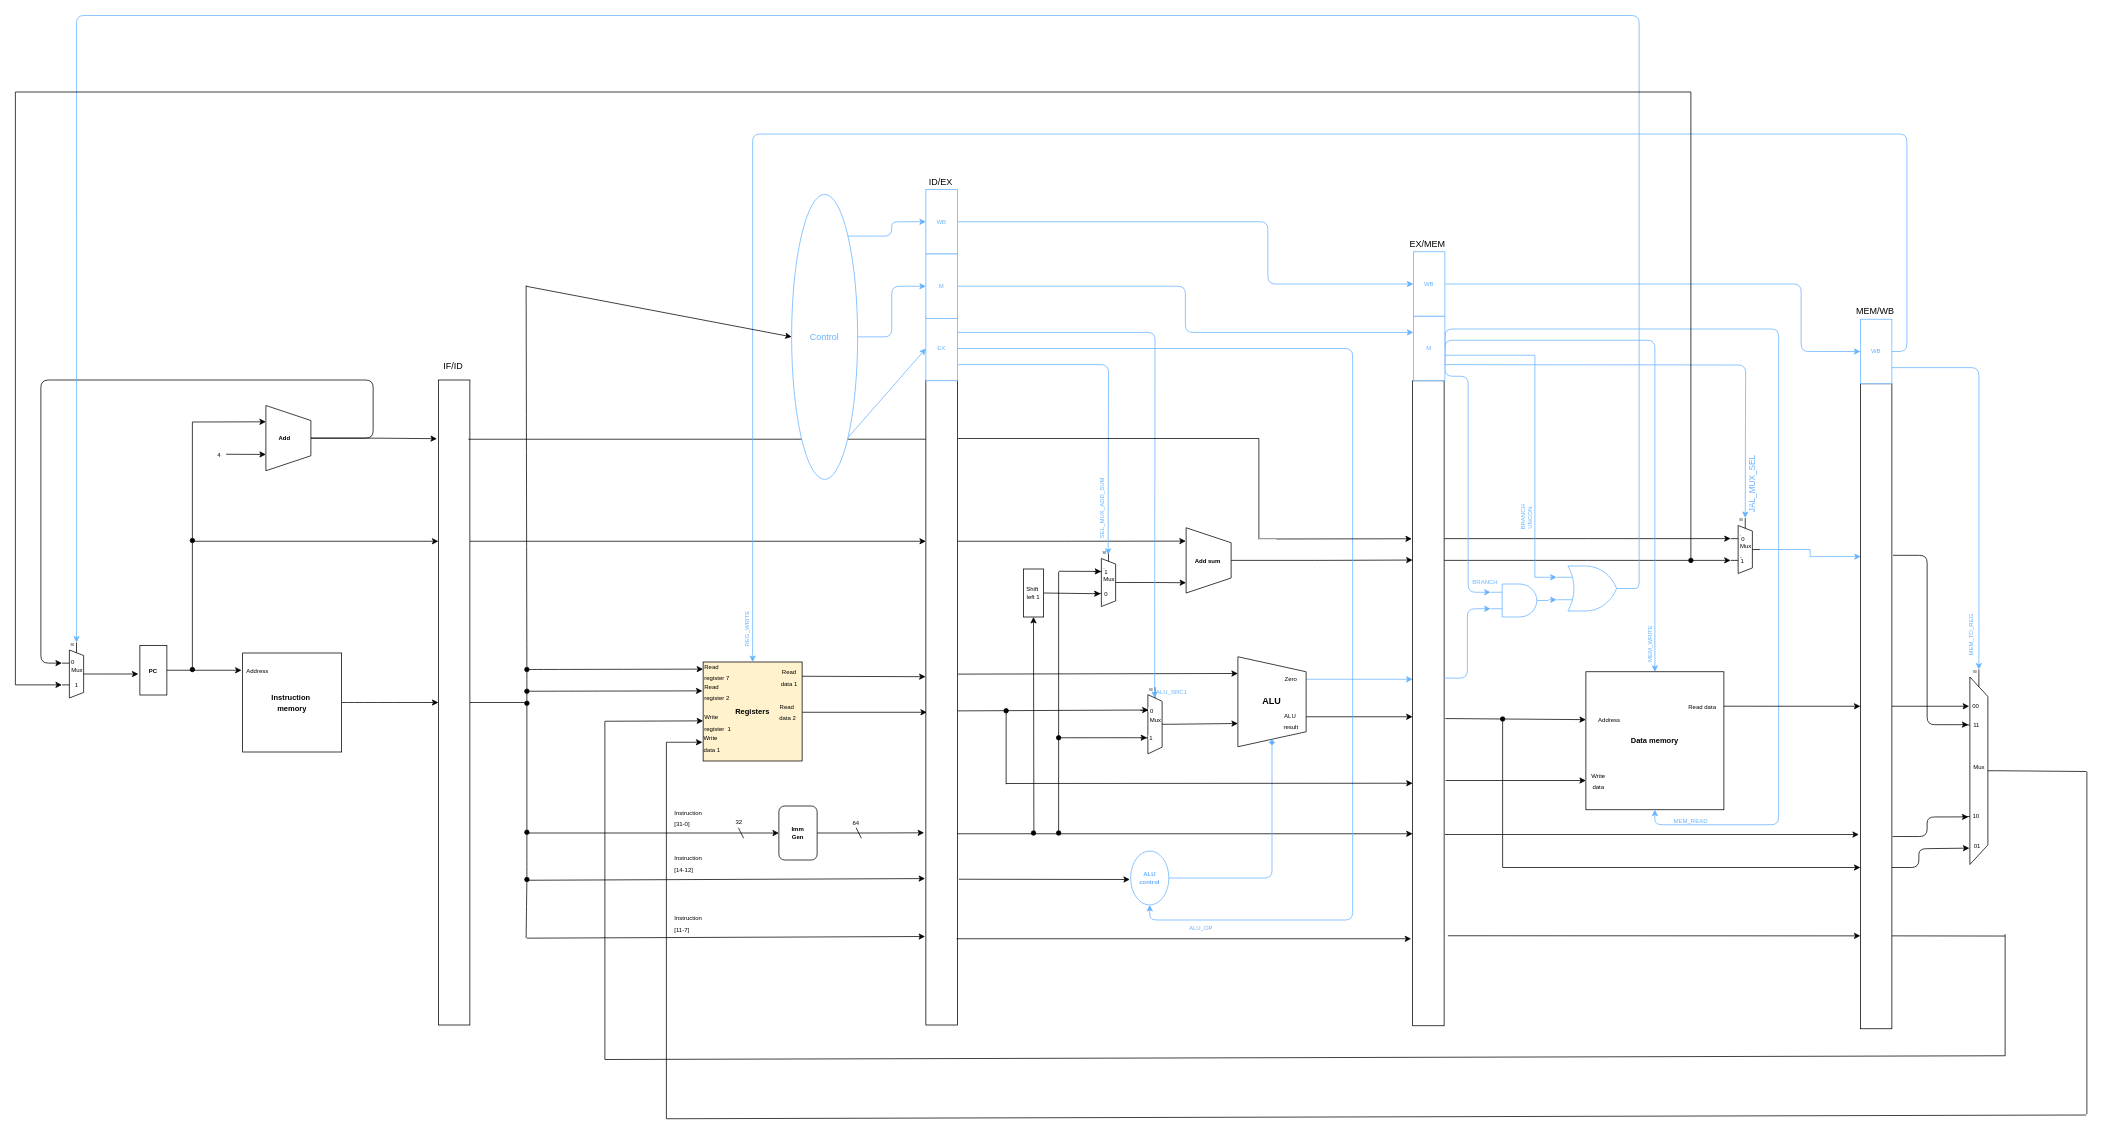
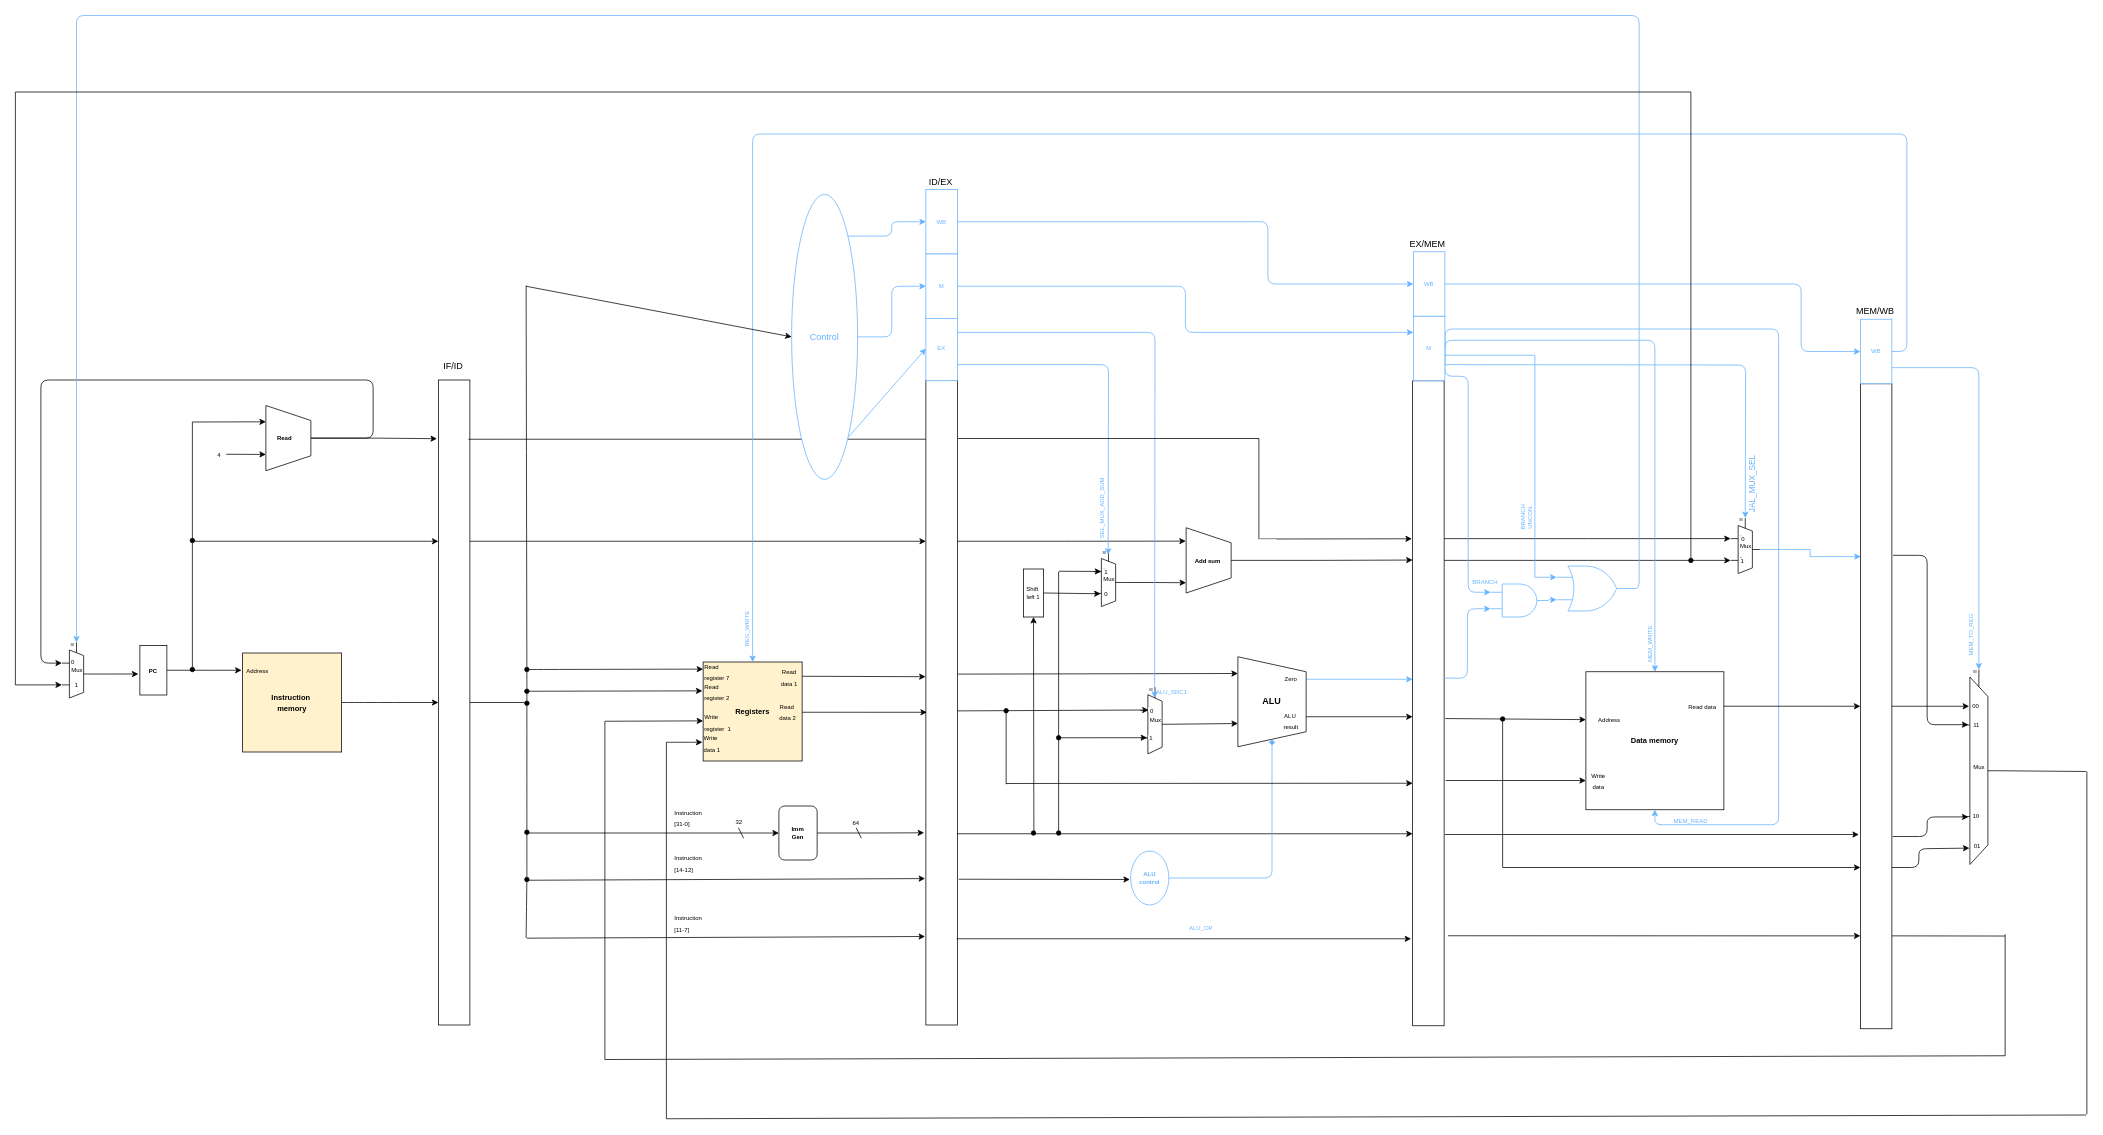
node "Add": label "Add" -> "Read"
edge "EX" -> "ALU control": removed
node "Instruction memory": fillcolor #ffffff -> #fff2cc
